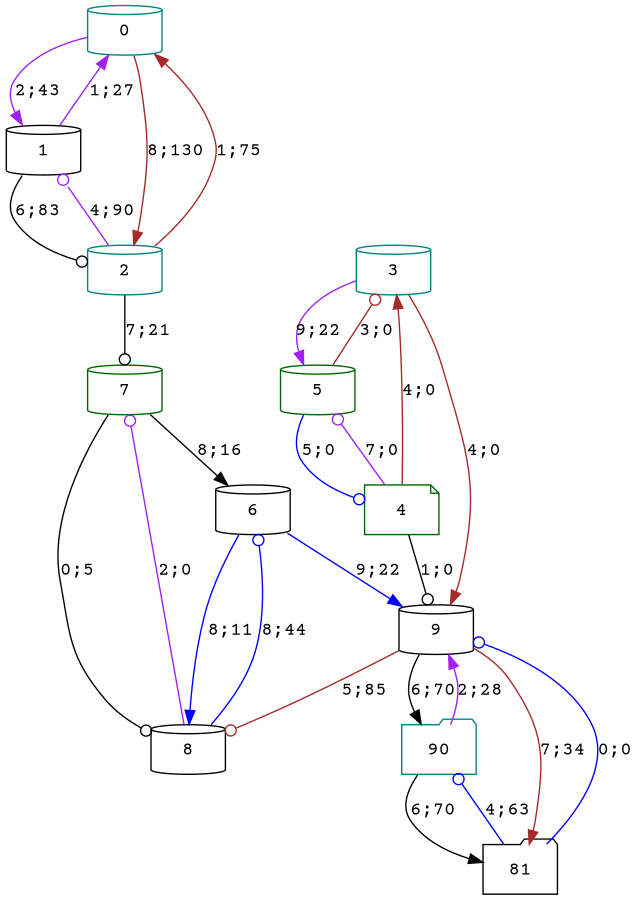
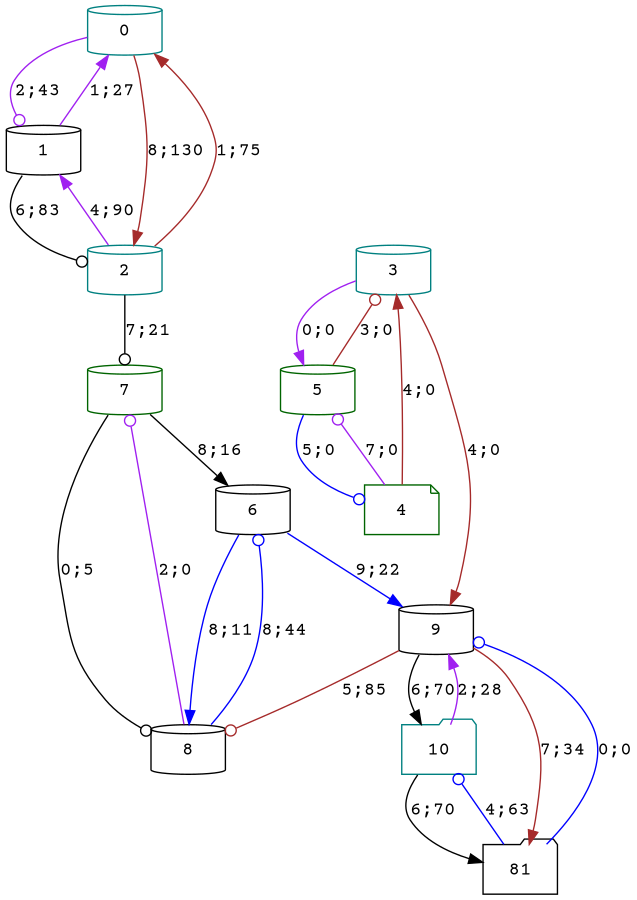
edge "0" -> "1": arrowhead normal -> odot
edge "2" -> "1": arrowhead odot -> normal
edge "3" -> "5": label "9;22" -> "0;0"
edge "4" -> "9": removed, label "1;0"
node "90": label "90" -> "10"
